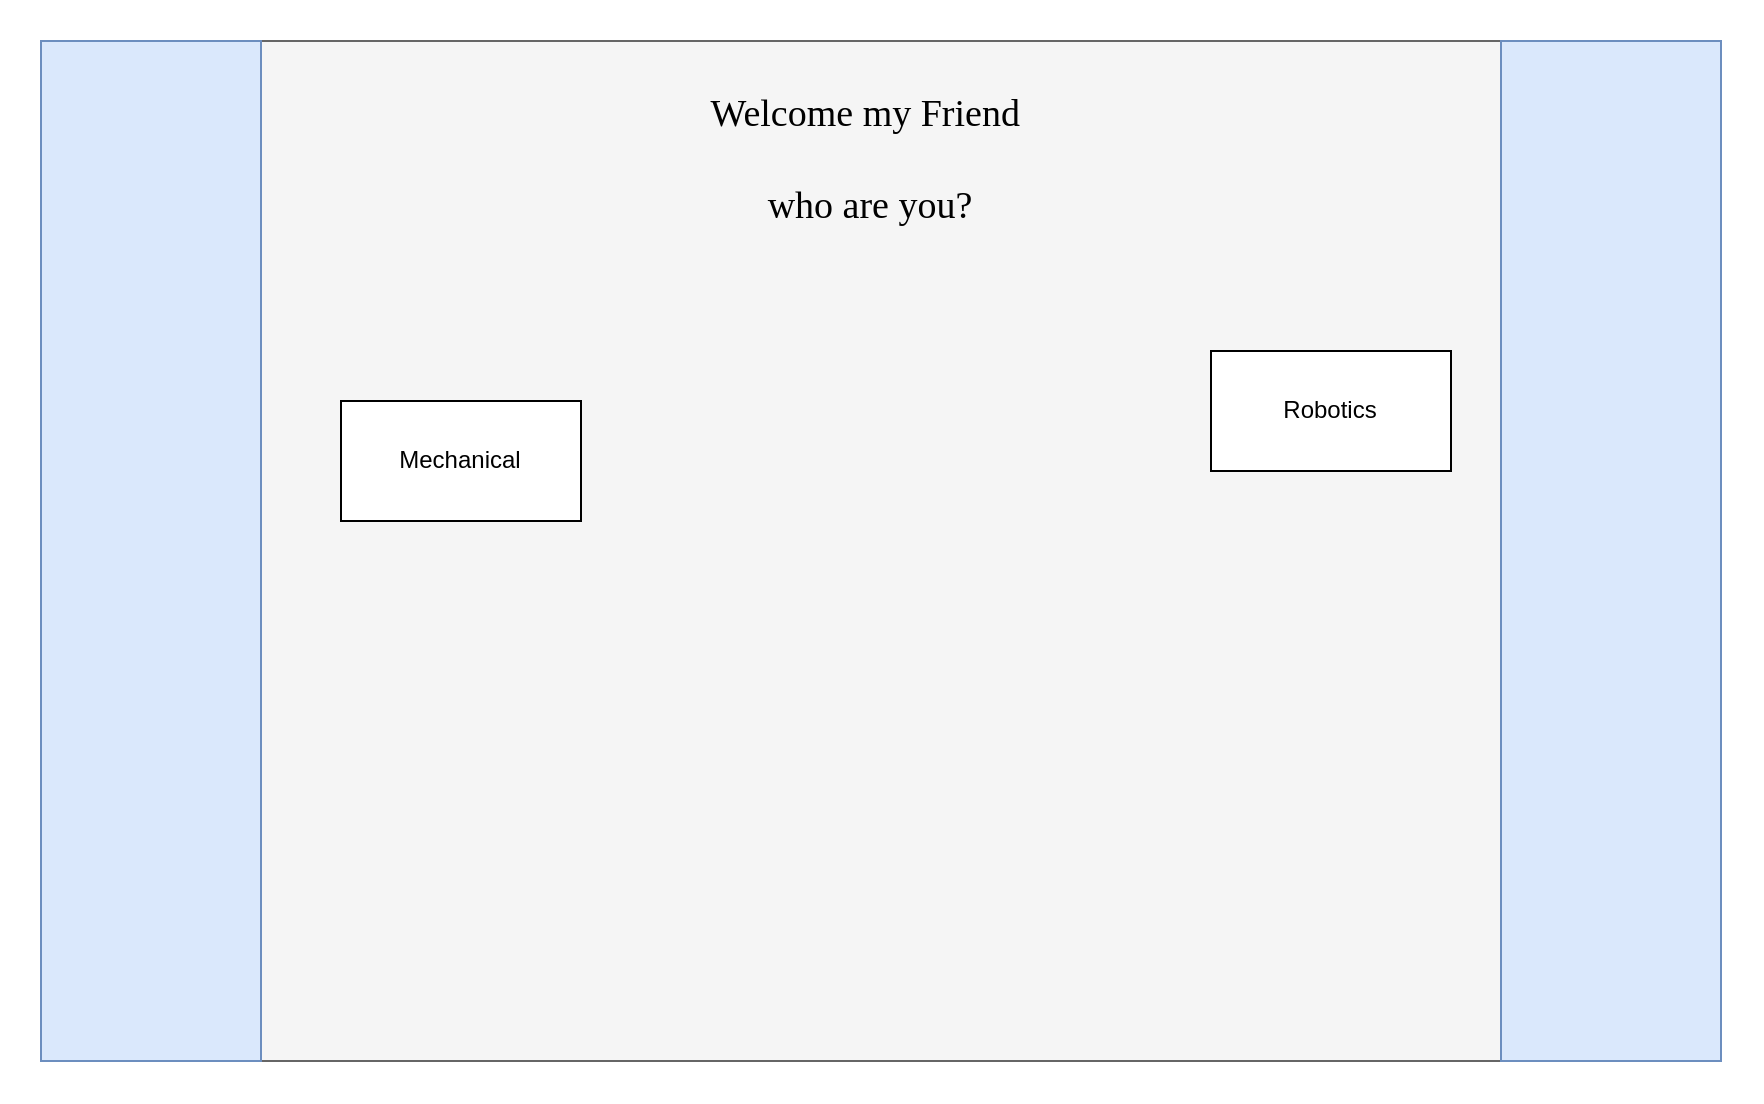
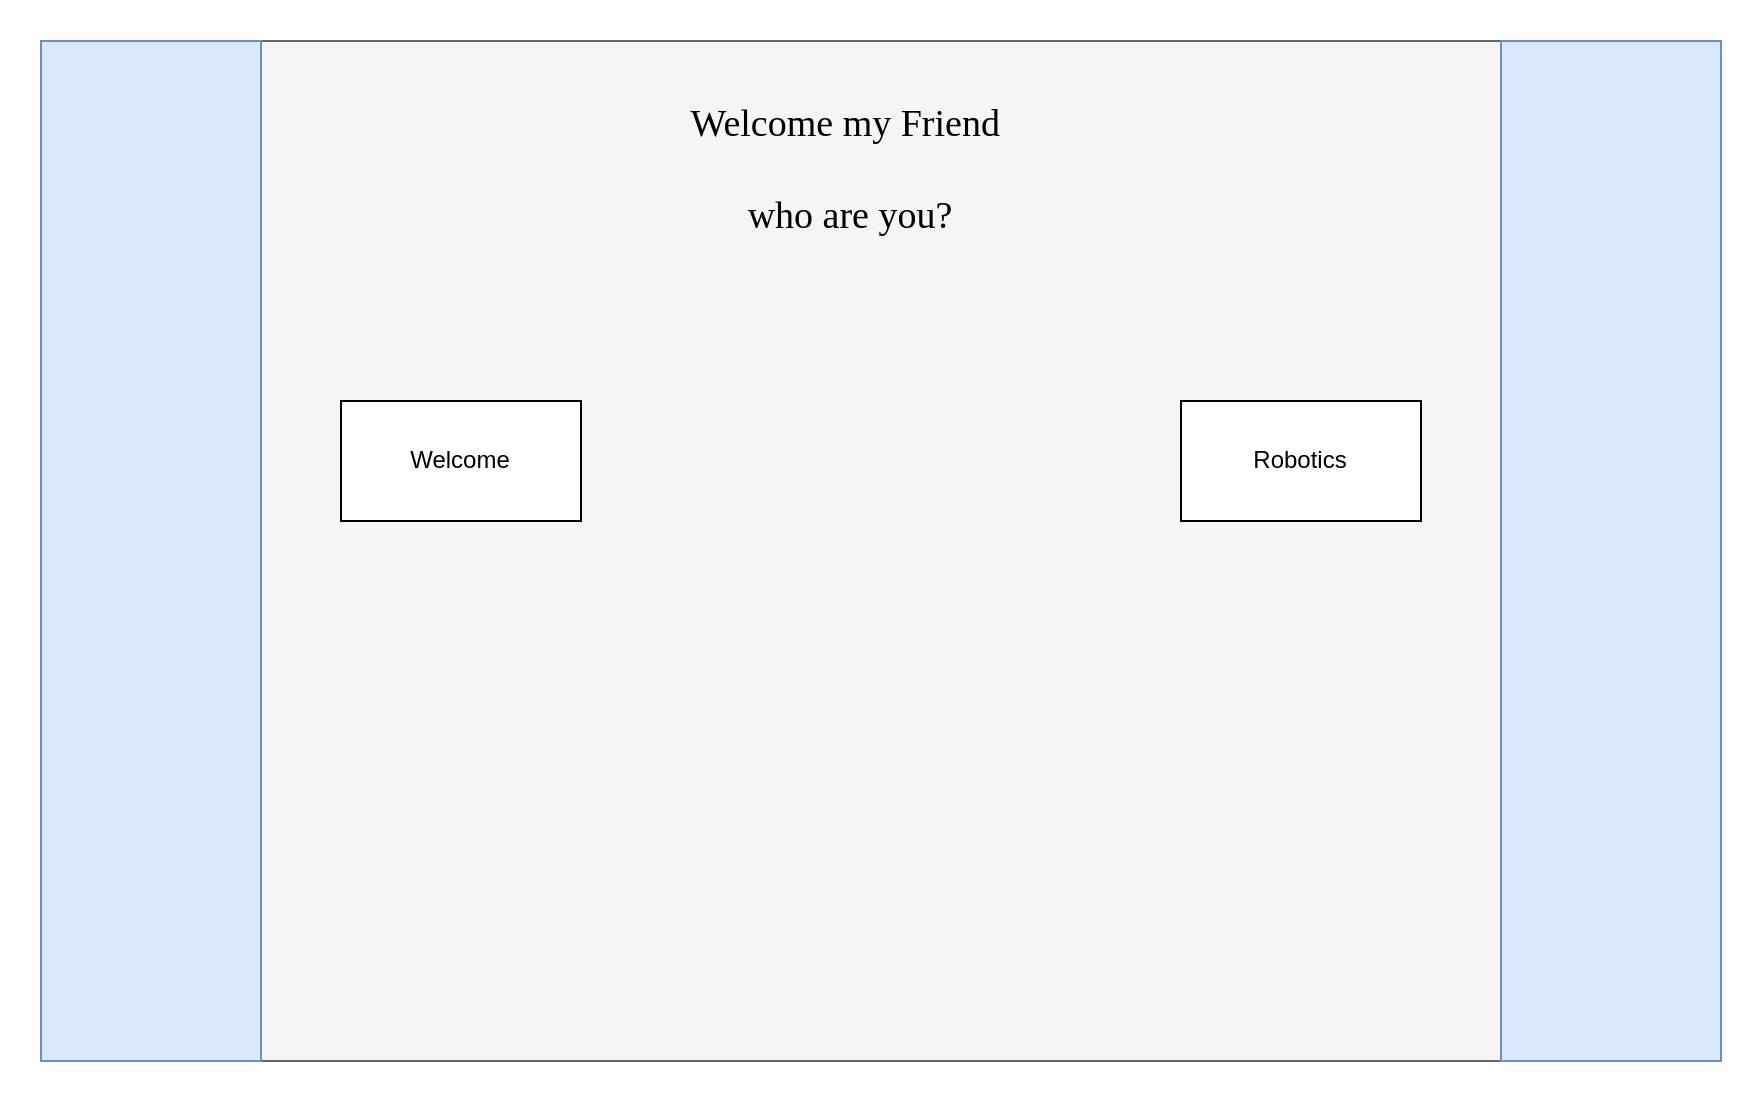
node "Welcome my Friend who are you?": moved (871, 161) -> (851, 171)
node "Robotics": moved (1331, 411) -> (1301, 461)
node "Mechanical": label "Mechanical" -> "Welcome"
